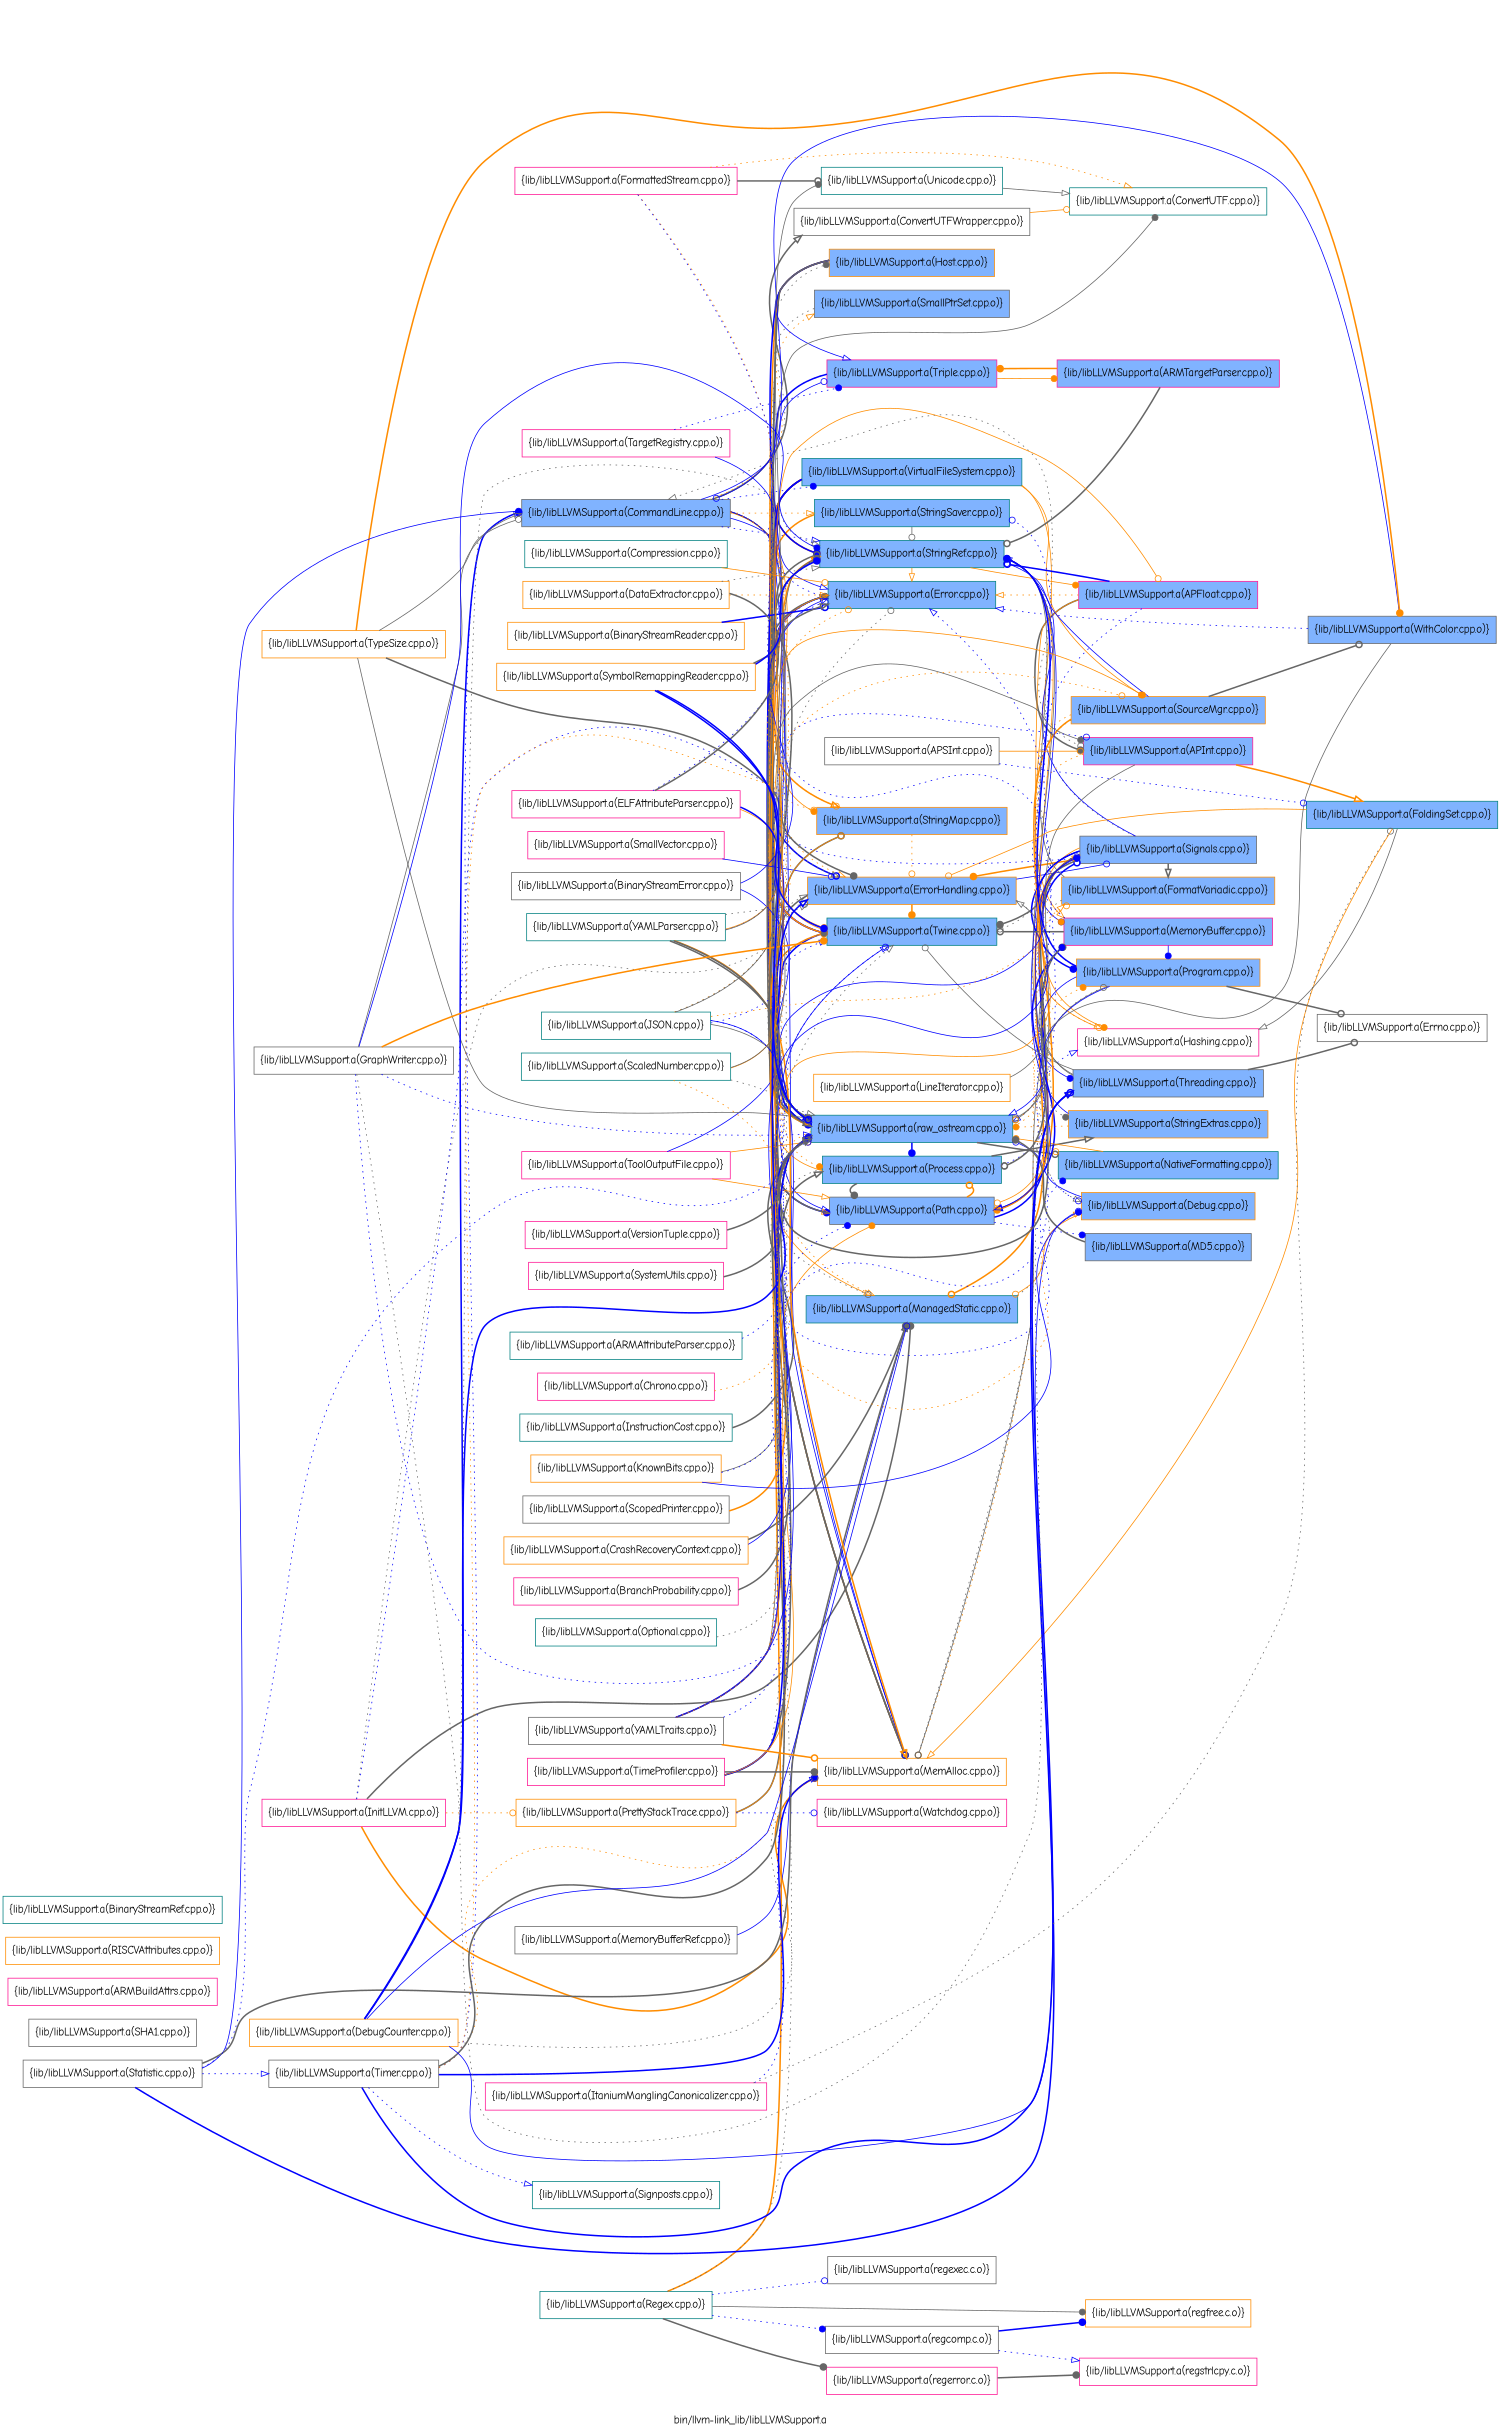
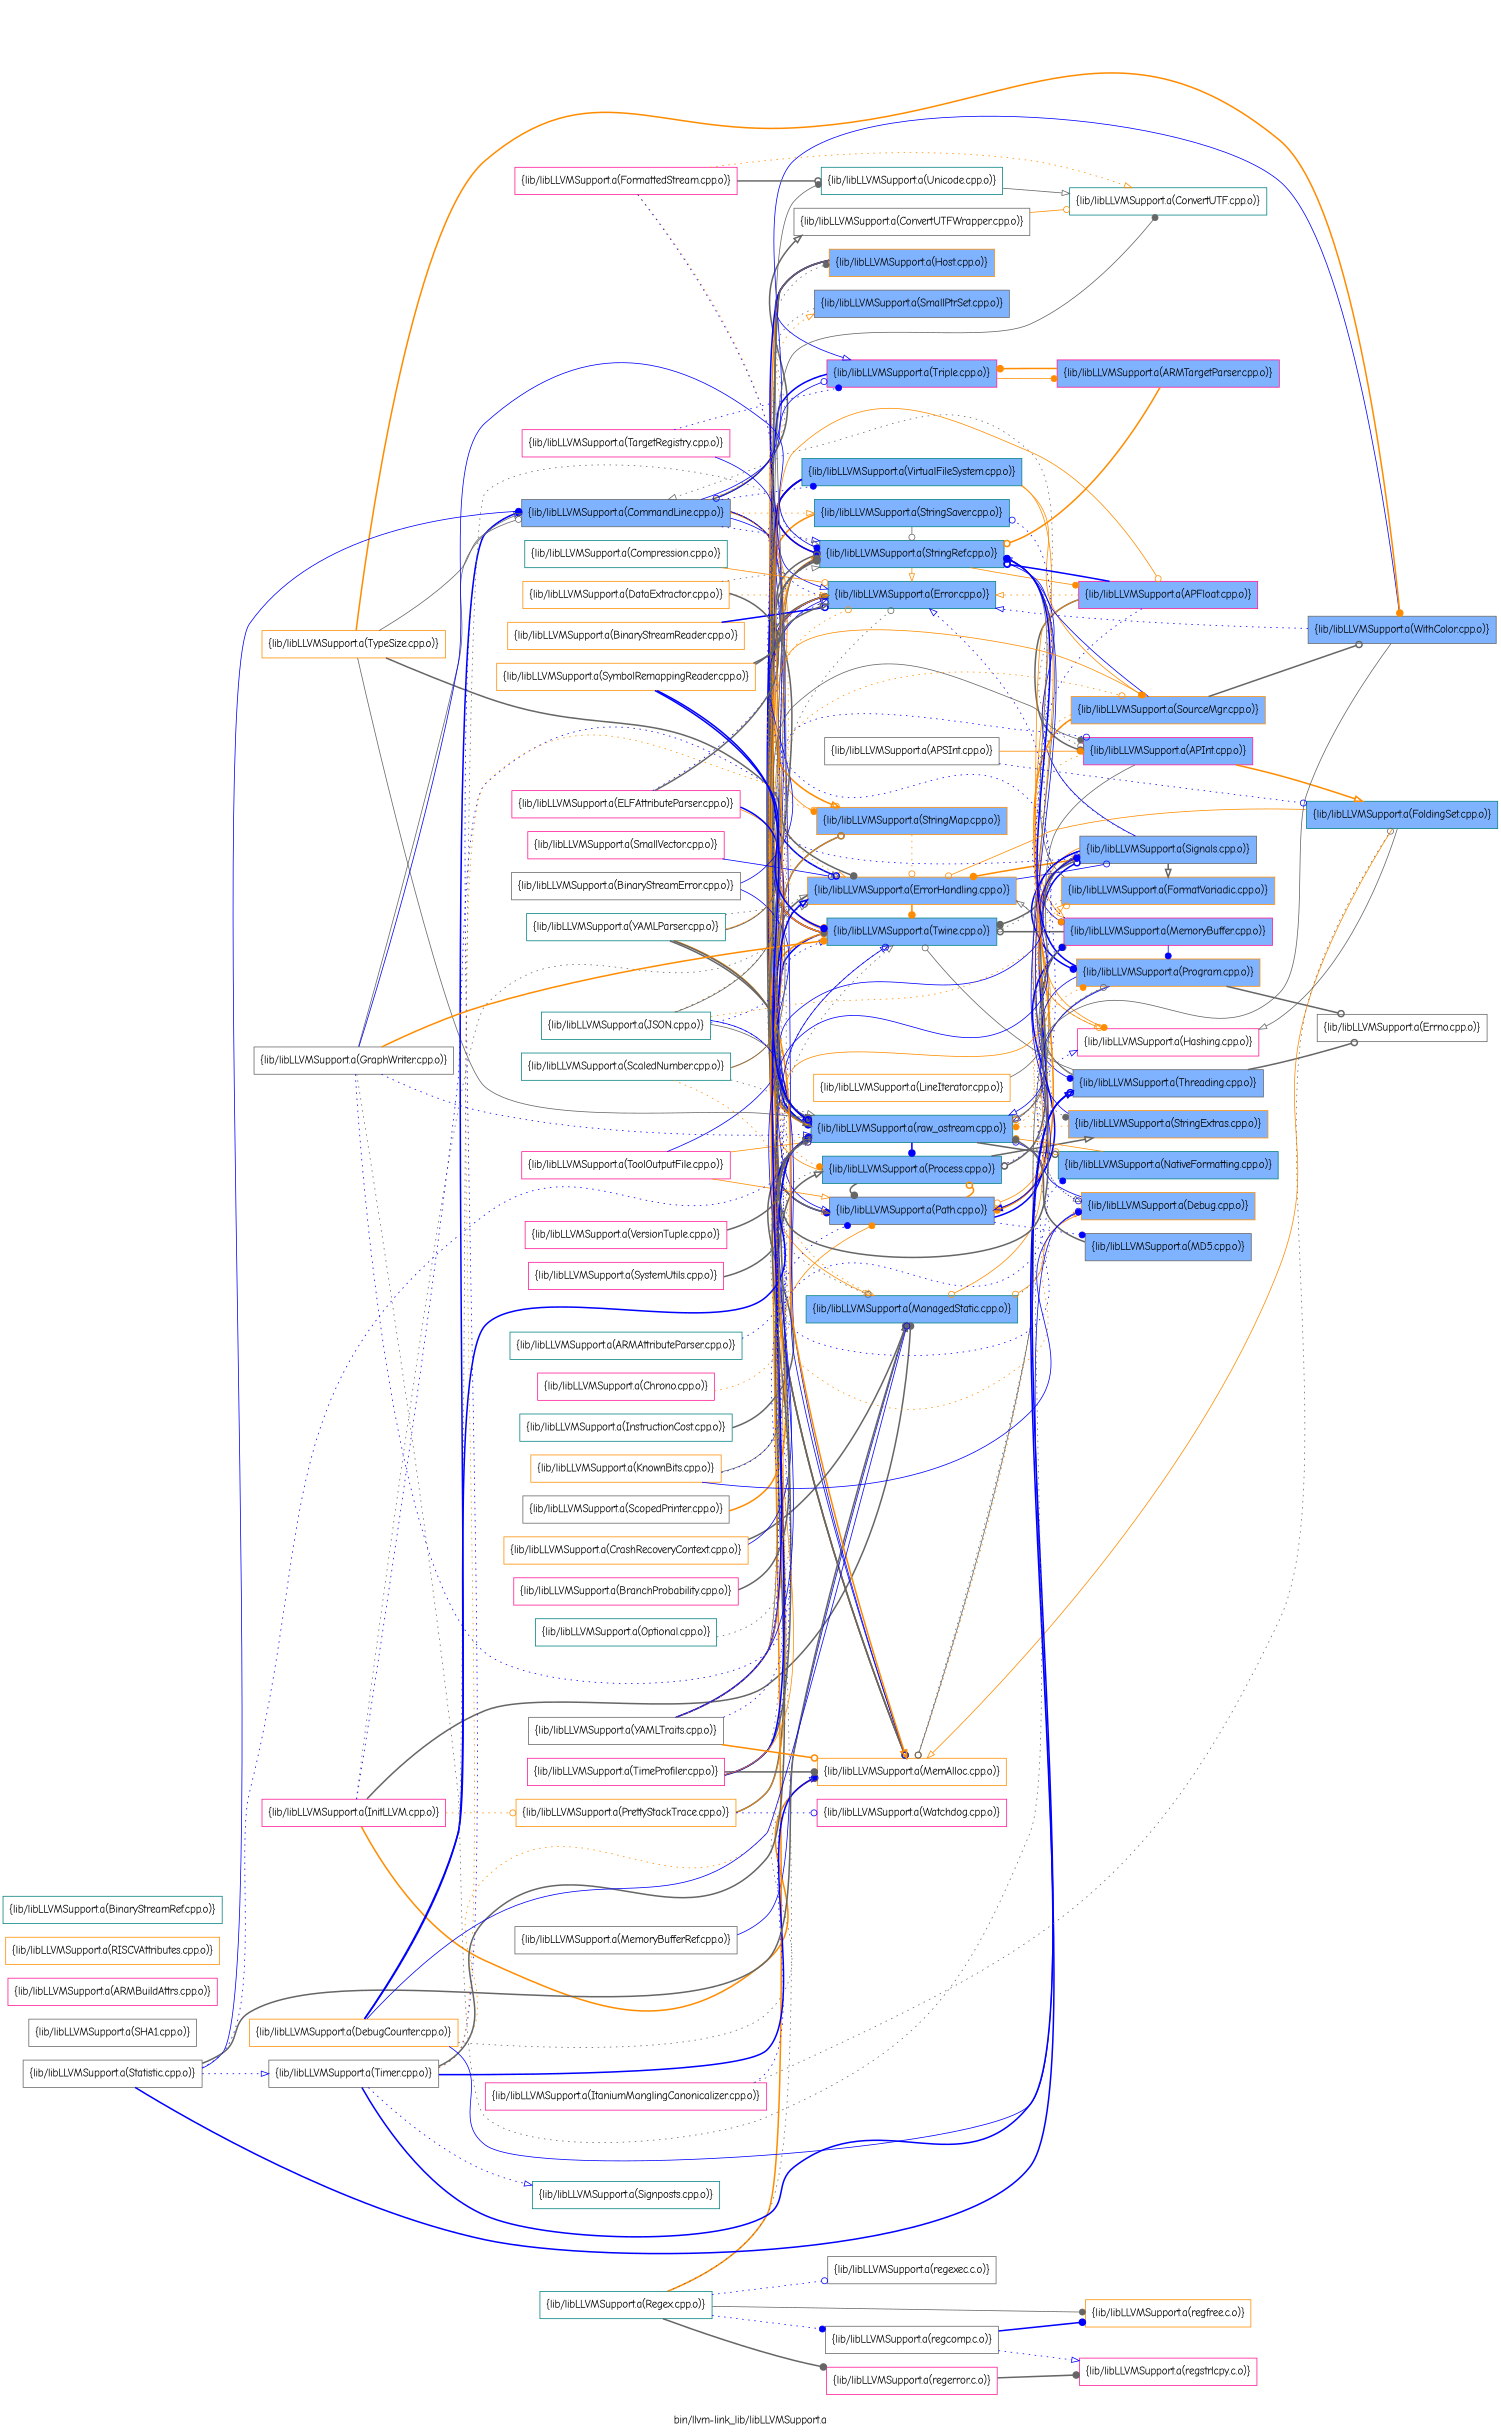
edge "{lib/libLLVMSupport.a(ARMTargetParser.cpp.o)}" -> "{lib/libLLVMSupport.a(StringRef.cpp.o)}": color gray40 -> darkorange
edge "{lib/libLLVMSupport.a(SymbolRemappingReader.cpp.o)}" -> "{lib/libLLVMSupport.a(StringRef.cpp.o)}": color blue -> gray40
edge "{lib/libLLVMSupport.a(APSInt.cpp.o)}" -> "{lib/libLLVMSupport.a(APInt.cpp.o)}": arrowhead odot -> dot
edge "{lib/libLLVMSupport.a(Signals.cpp.o)}" -> "{lib/libLLVMSupport.a(ManagedStatic.cpp.o)}": style bold -> solid
